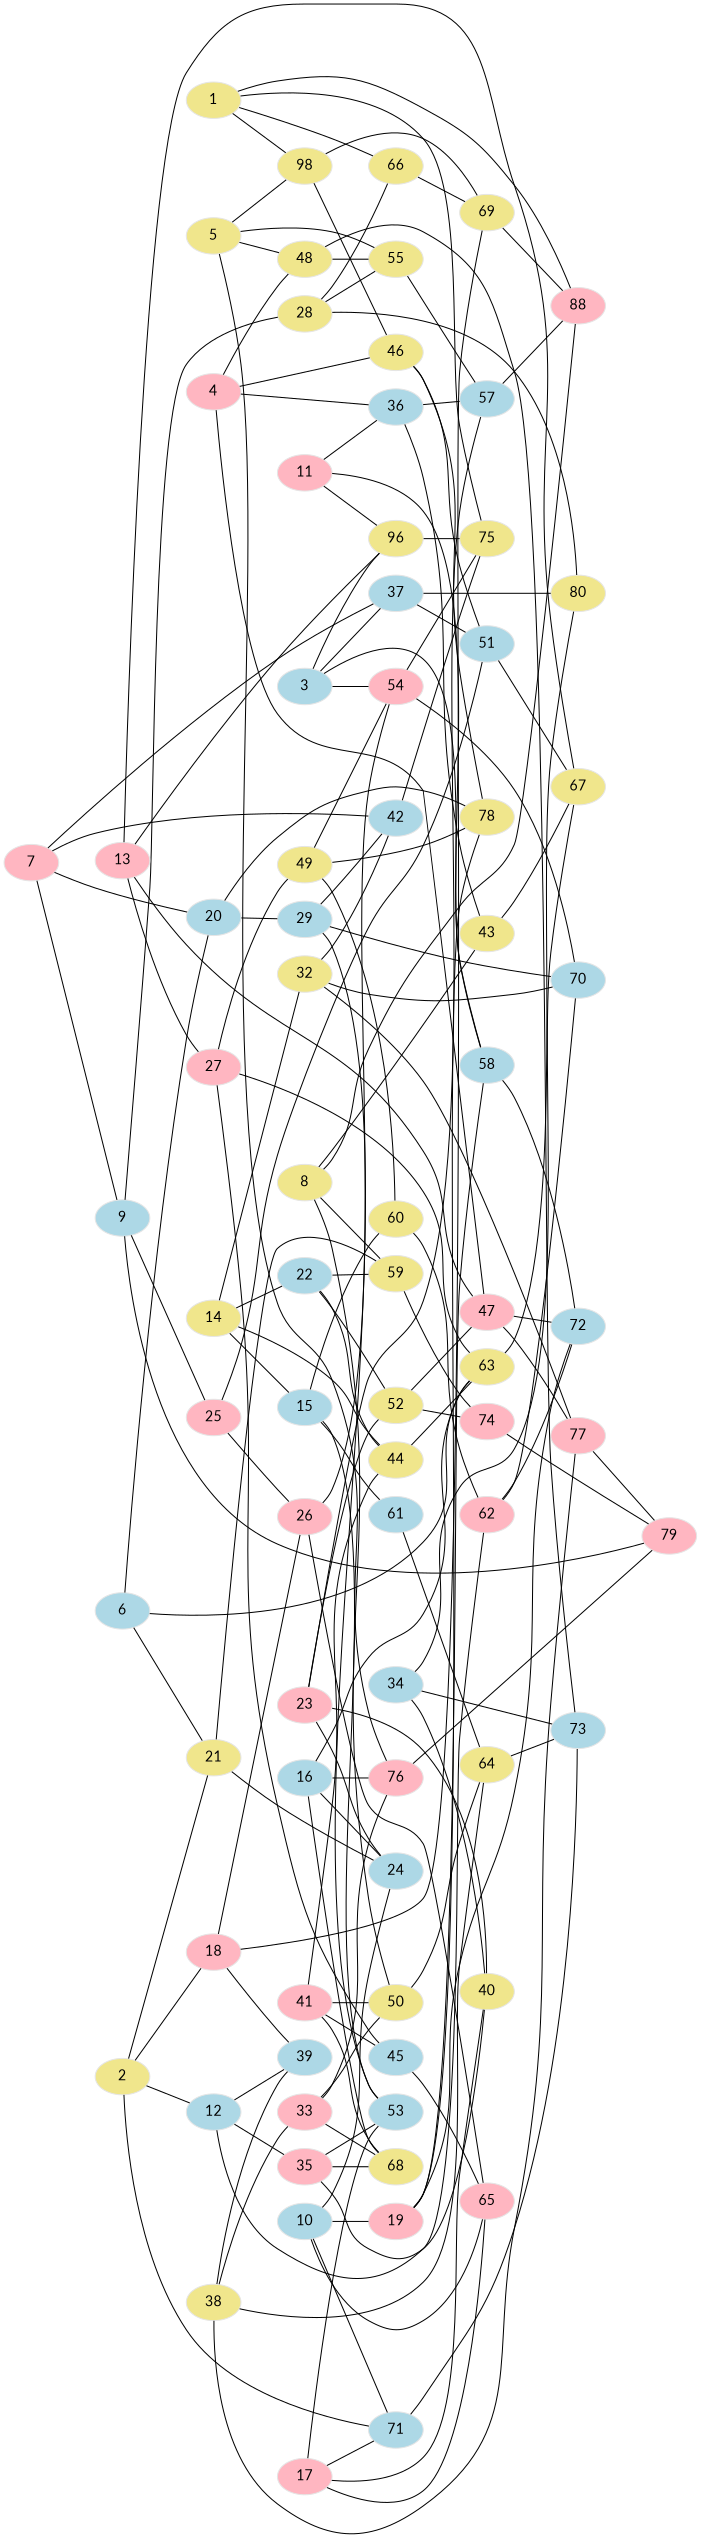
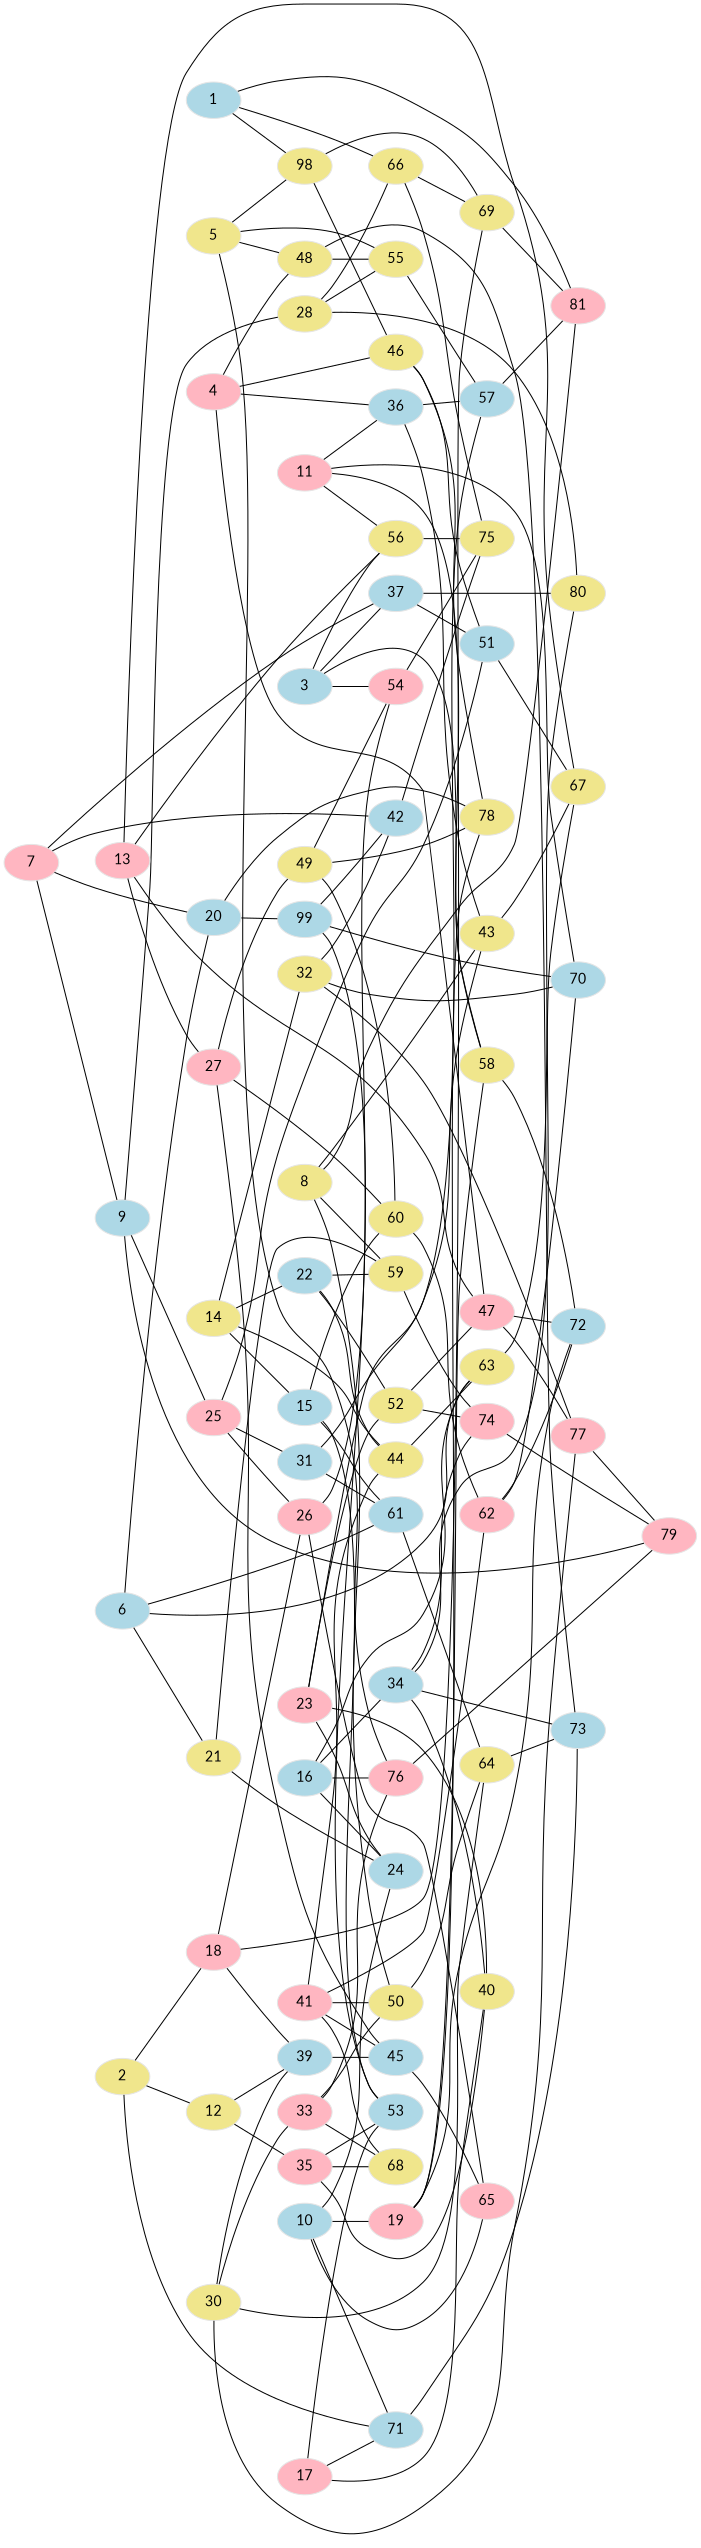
node "1": fillcolor khaki -> lightblue
edge "1" -- "75": now "66" -- "75"
node "88": label "88" -> "81"
node "96": label "96" -> "56"
edge "54" -- "70": now "11" -- "70"
node "29": label "29" -> "99"
node "58": fillcolor lightblue -> khaki
edge "27" -- "63": now "27" -- "60"
node "31": added
edge "74" -- "34": added
edge "61" -- "6": added
edge "21" -- "2": removed
edge "62" -- "12": now "62" -- "41"
edge "16" -- "68": now "16" -- "34"
edge "39" -- "45": added
node "12": fillcolor lightblue -> khaki
node "38": label "38" -> "30"
edge "65" -- "17": removed
